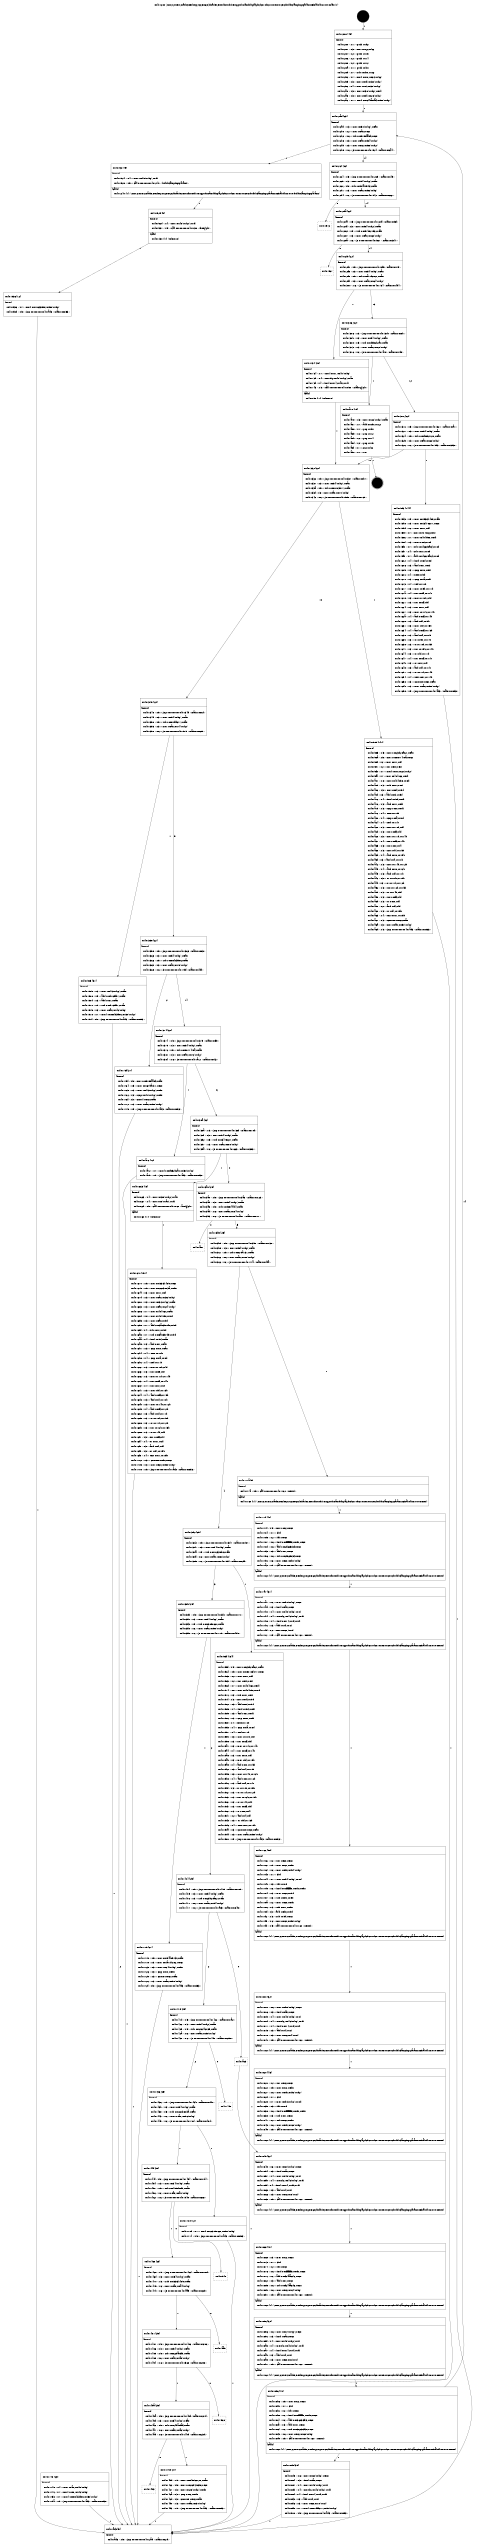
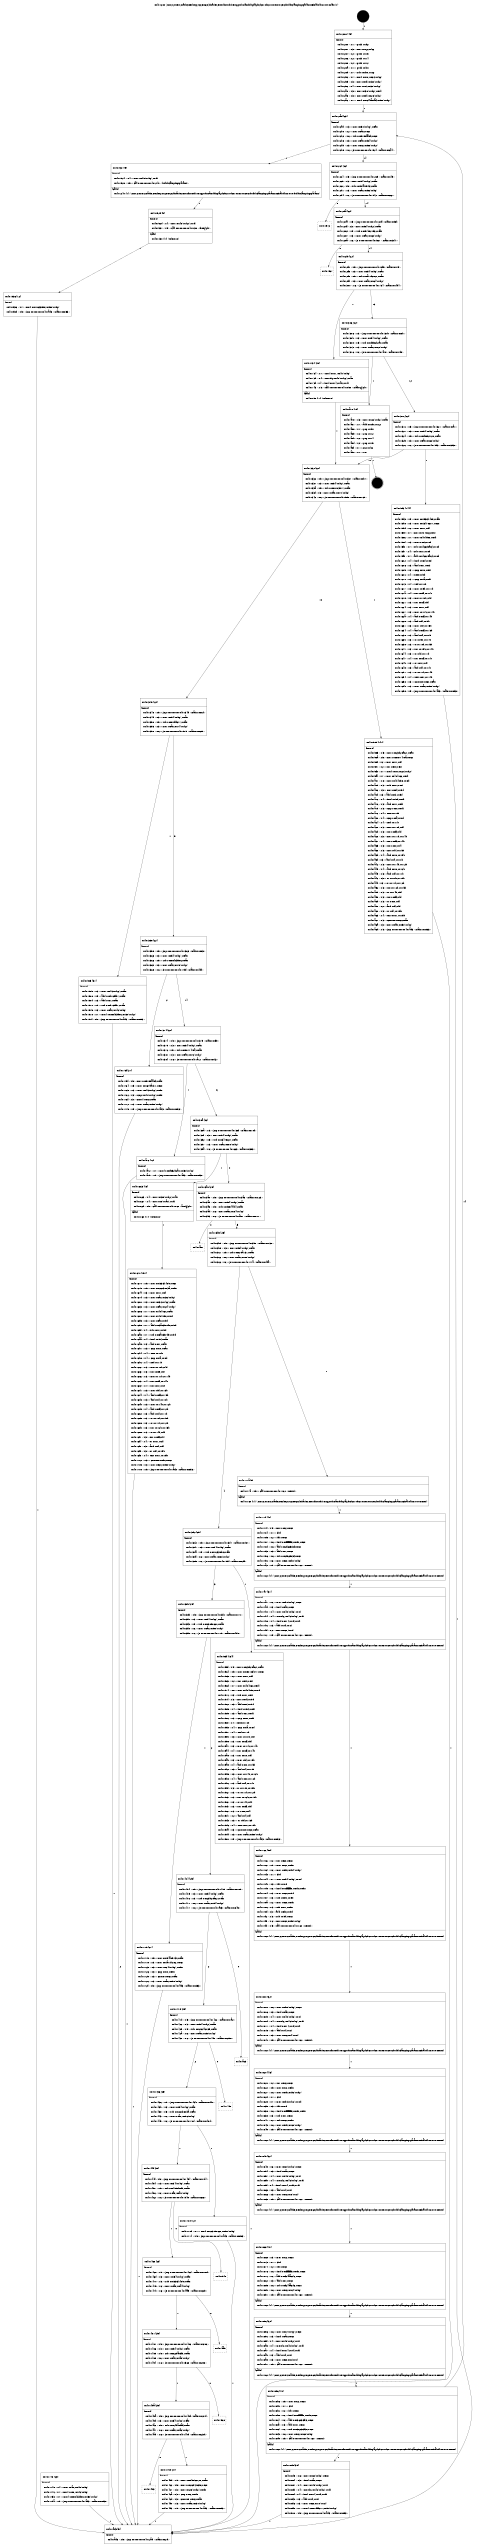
edge "0x401ac5" -> "0x40184e [32]": now "0x401820 [46]" -> "0x40184e [32]"
